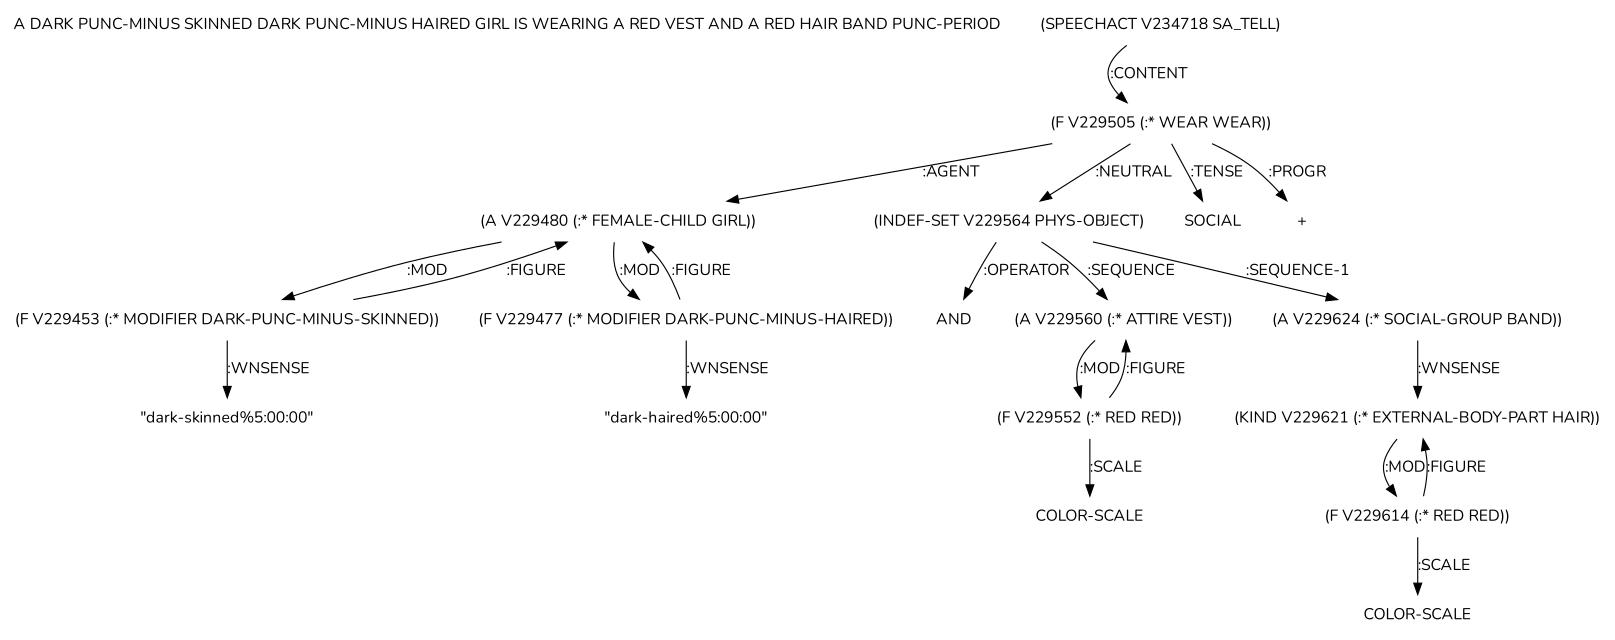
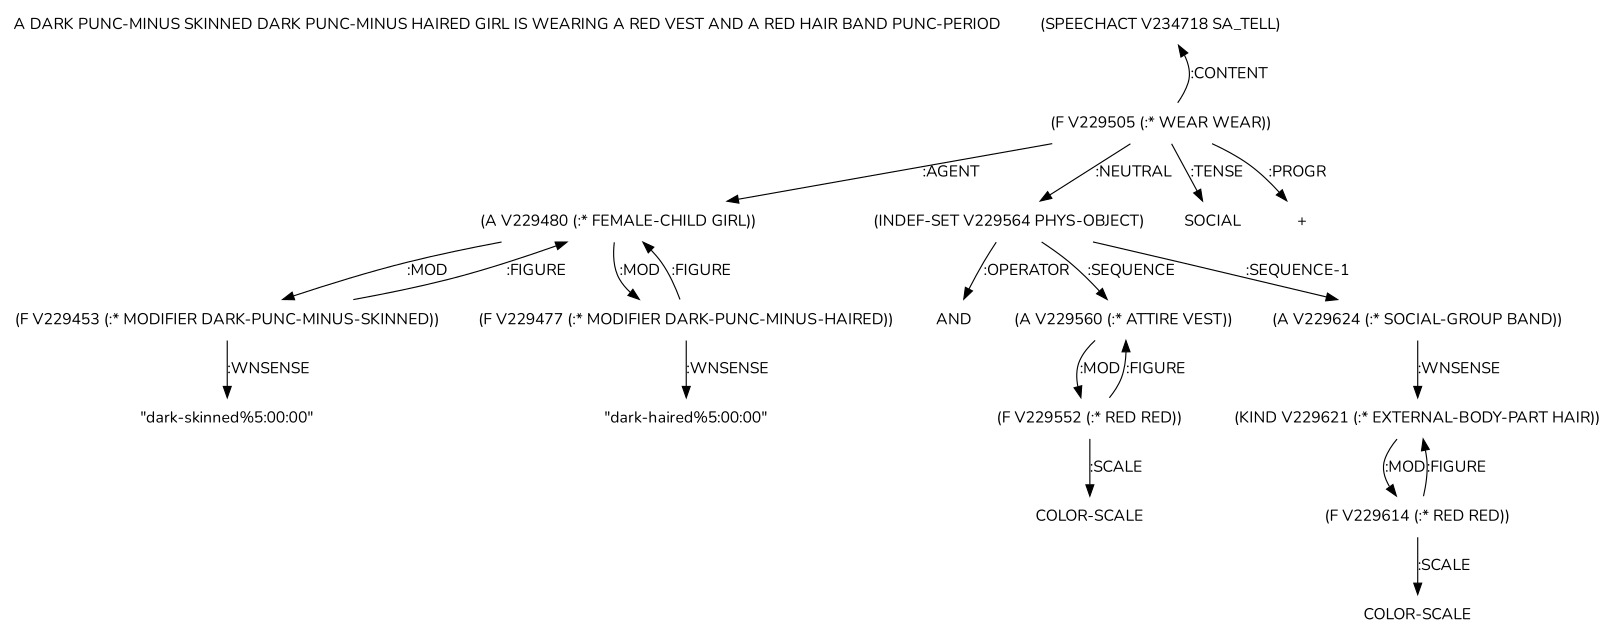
edge "(SPEECHACT V234718 SA_TELL)" -> "(F V229505 (:* WEAR WEAR))": reversed
